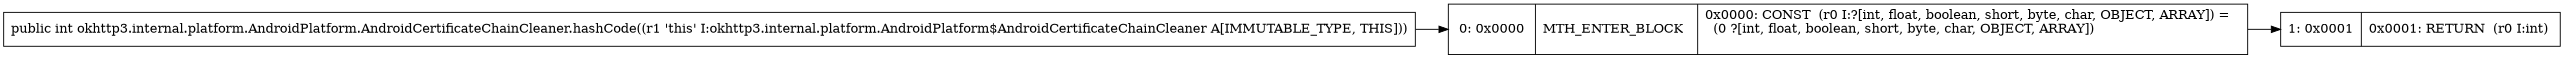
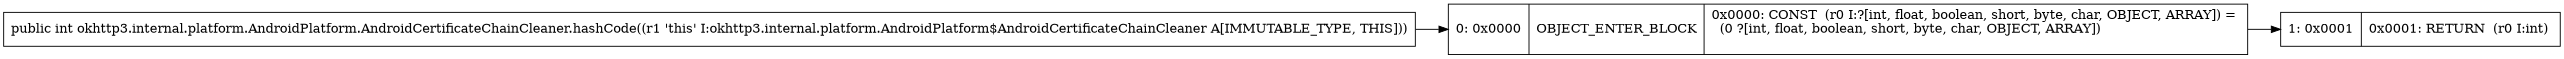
node "0: 0x0000": text "MTH_ENTER_BLOCK" -> "OBJECT_ENTER_BLOCK"
